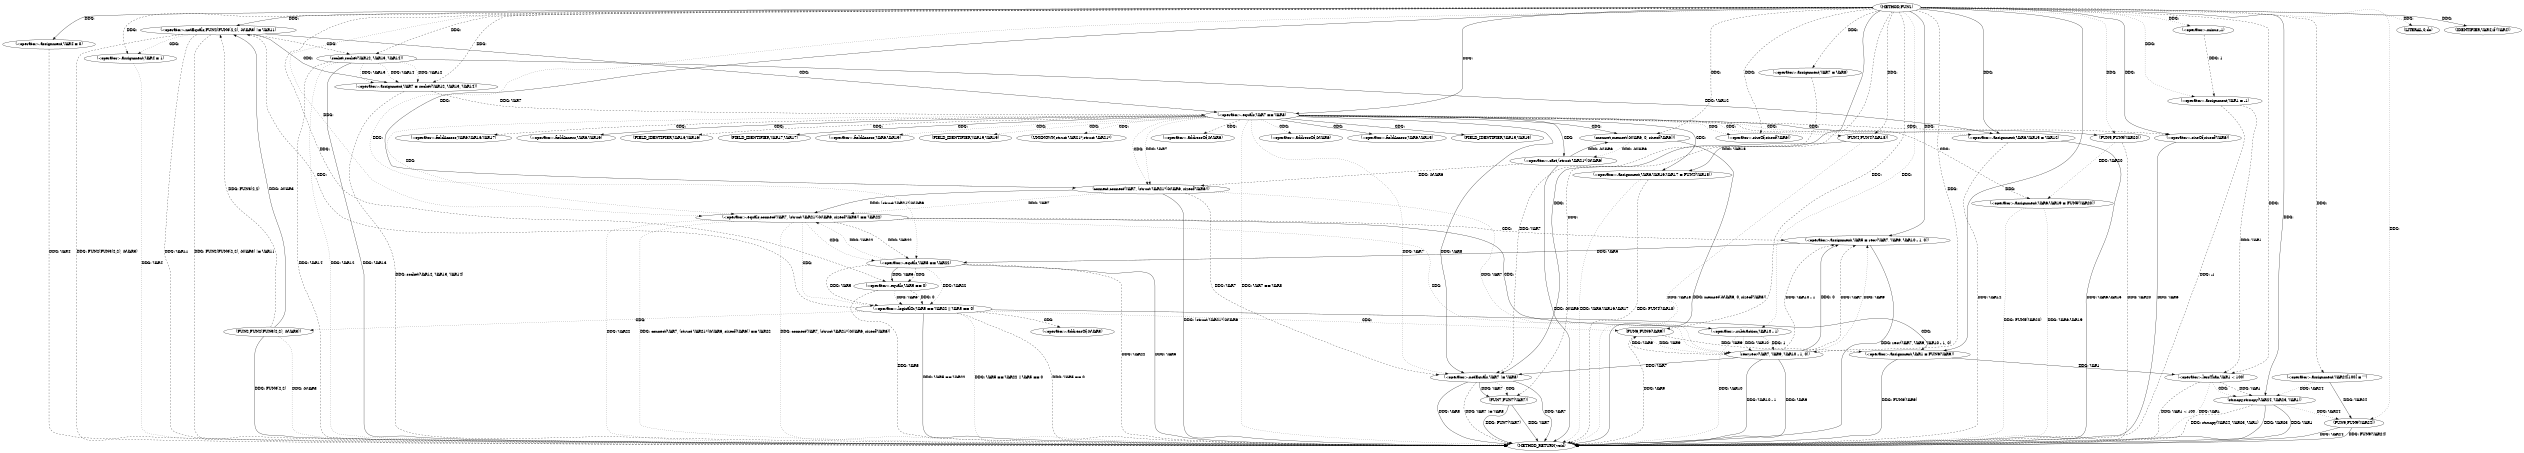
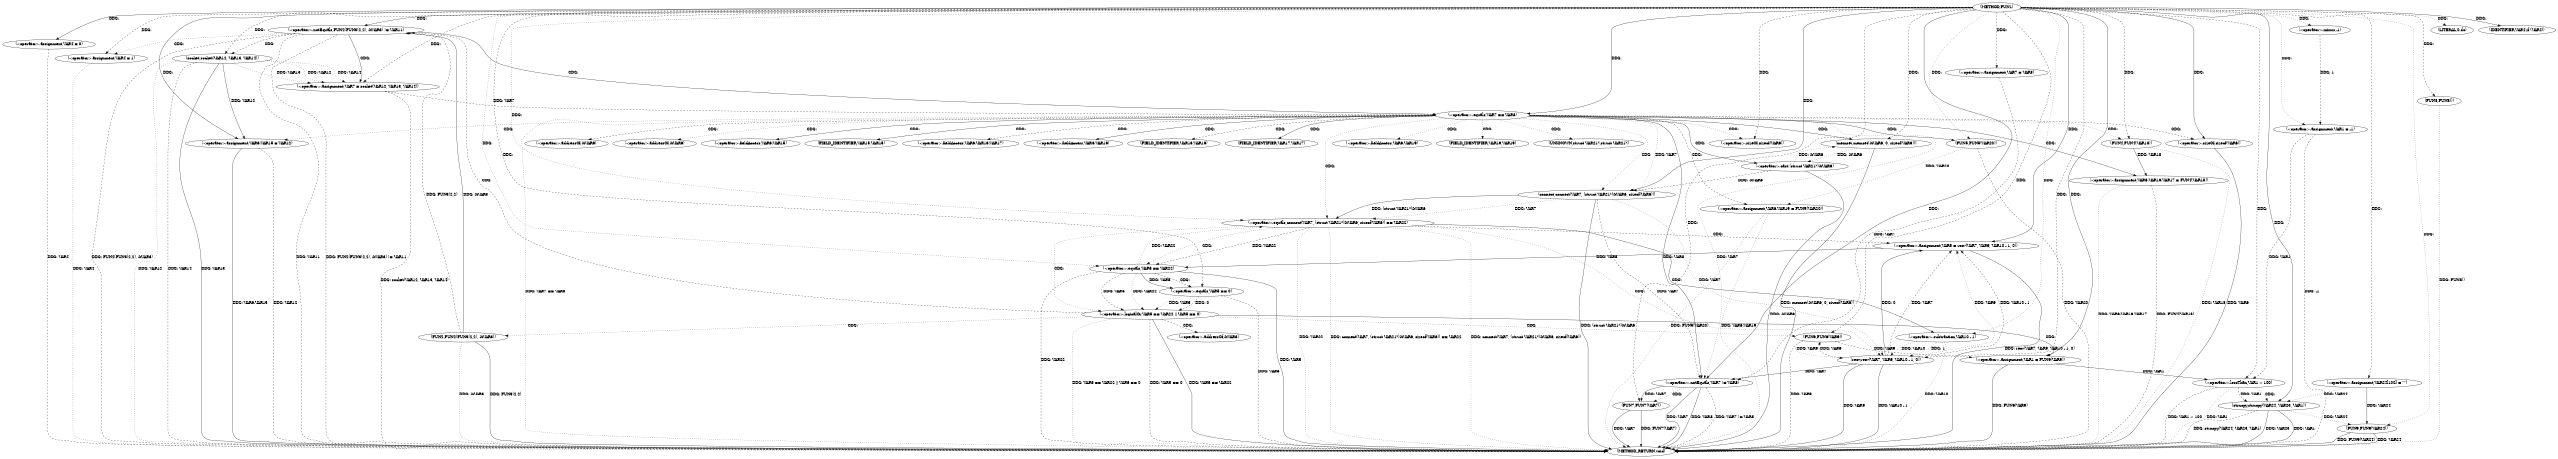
node "(FUN8,FUN8())": added
edge "(<operator>.cast,(struct VAR21*)&VAR6)" -> "(memset,memset(&VAR6, 0, sizeof(VAR6)))": style solid -> dotted
